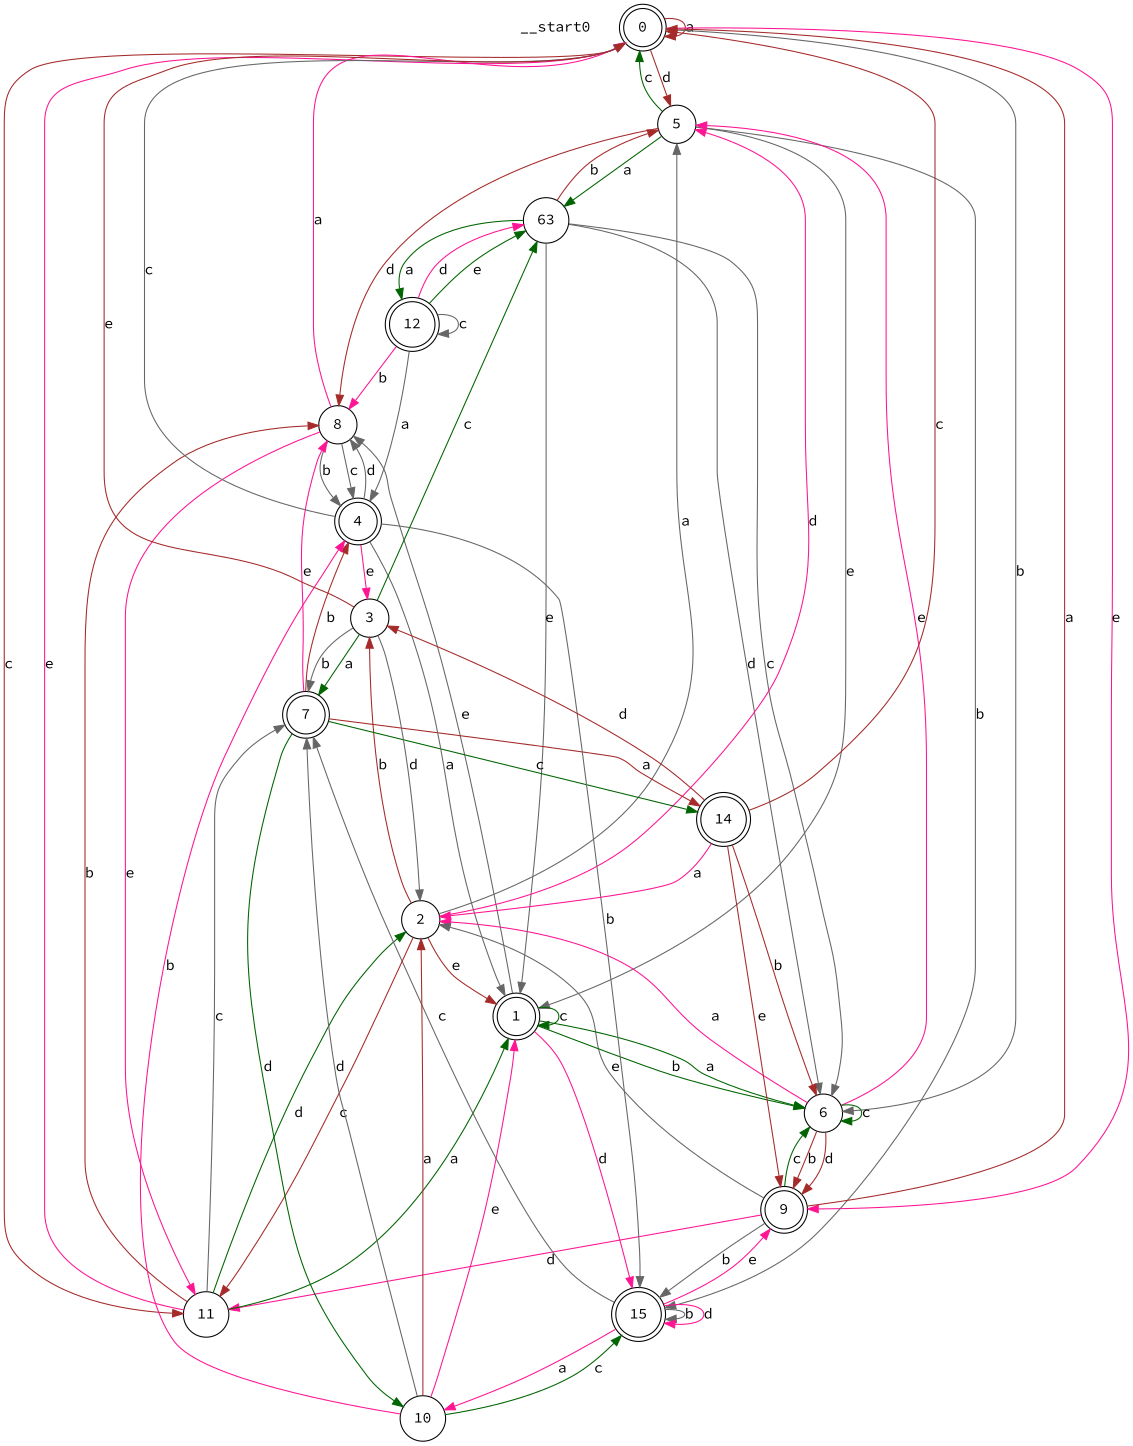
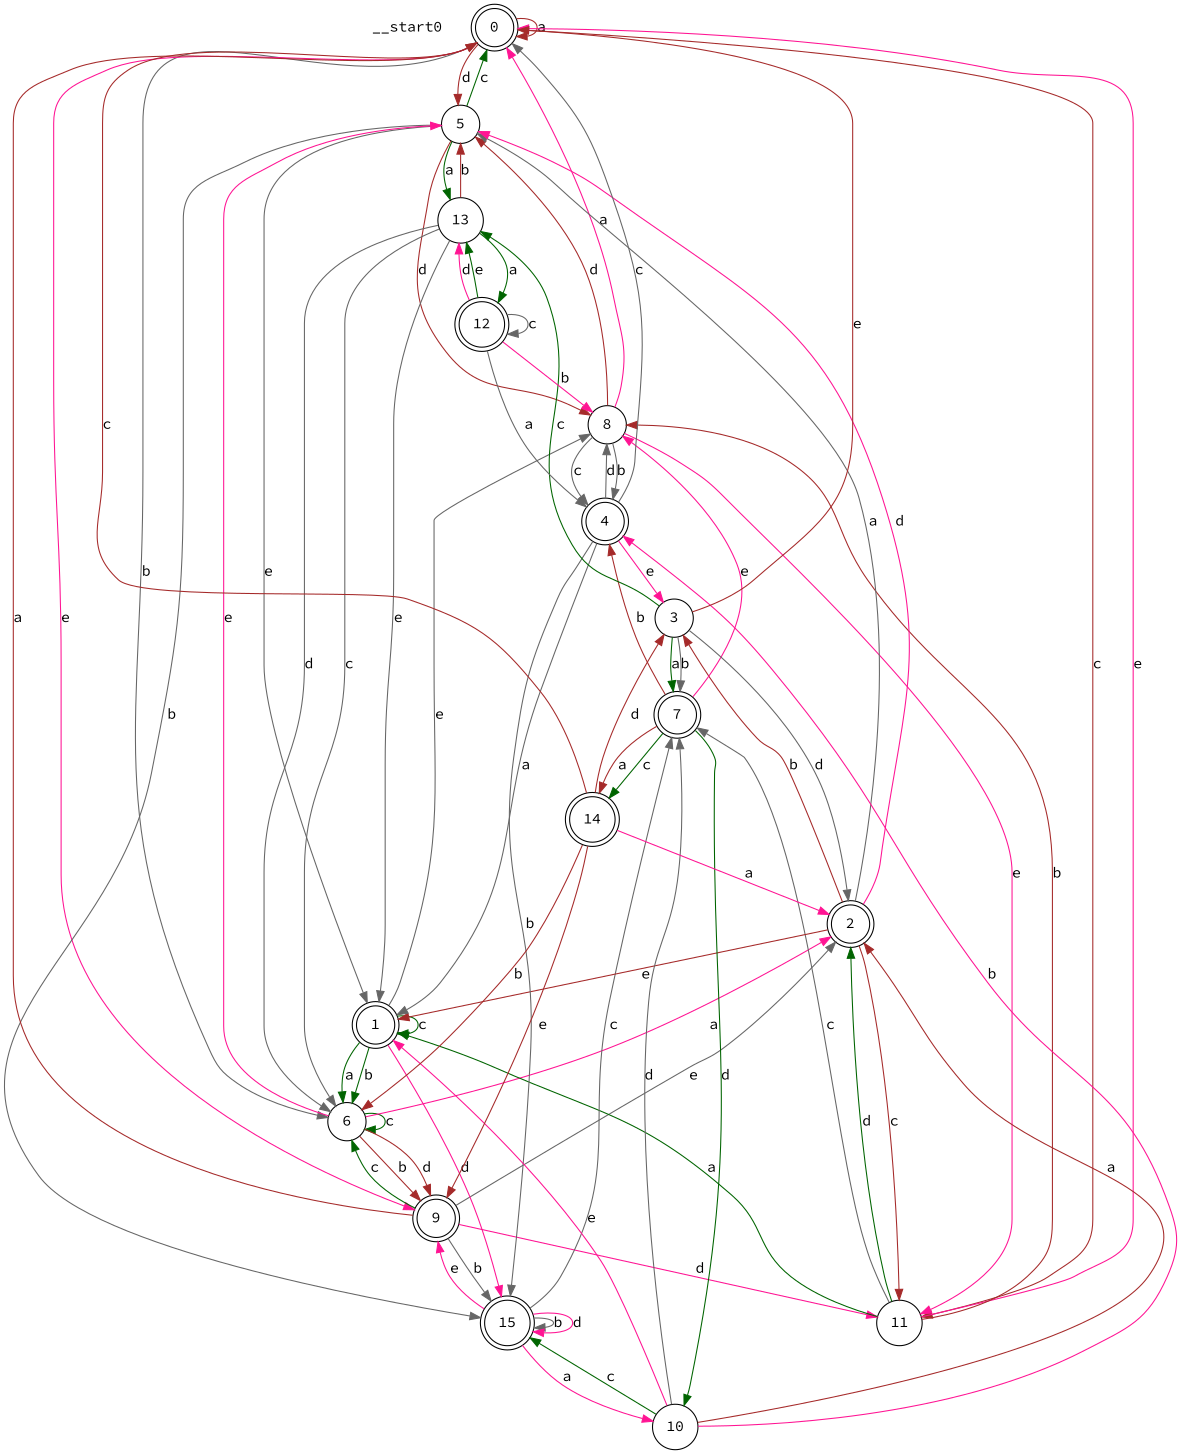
node "63": label "63" -> "13"
edge "8" -> "5": added, label "d"
node "2": shape circle -> doublecircle
